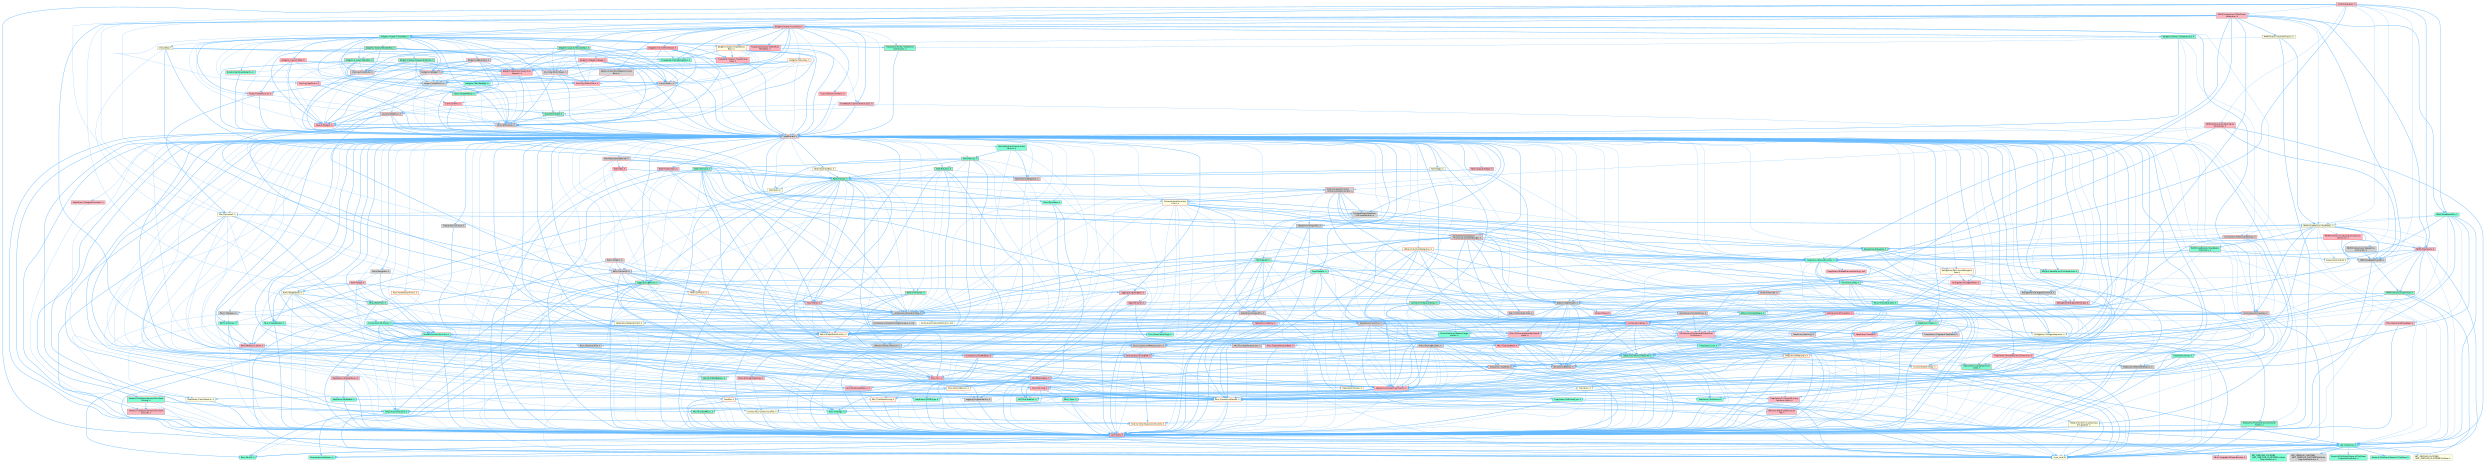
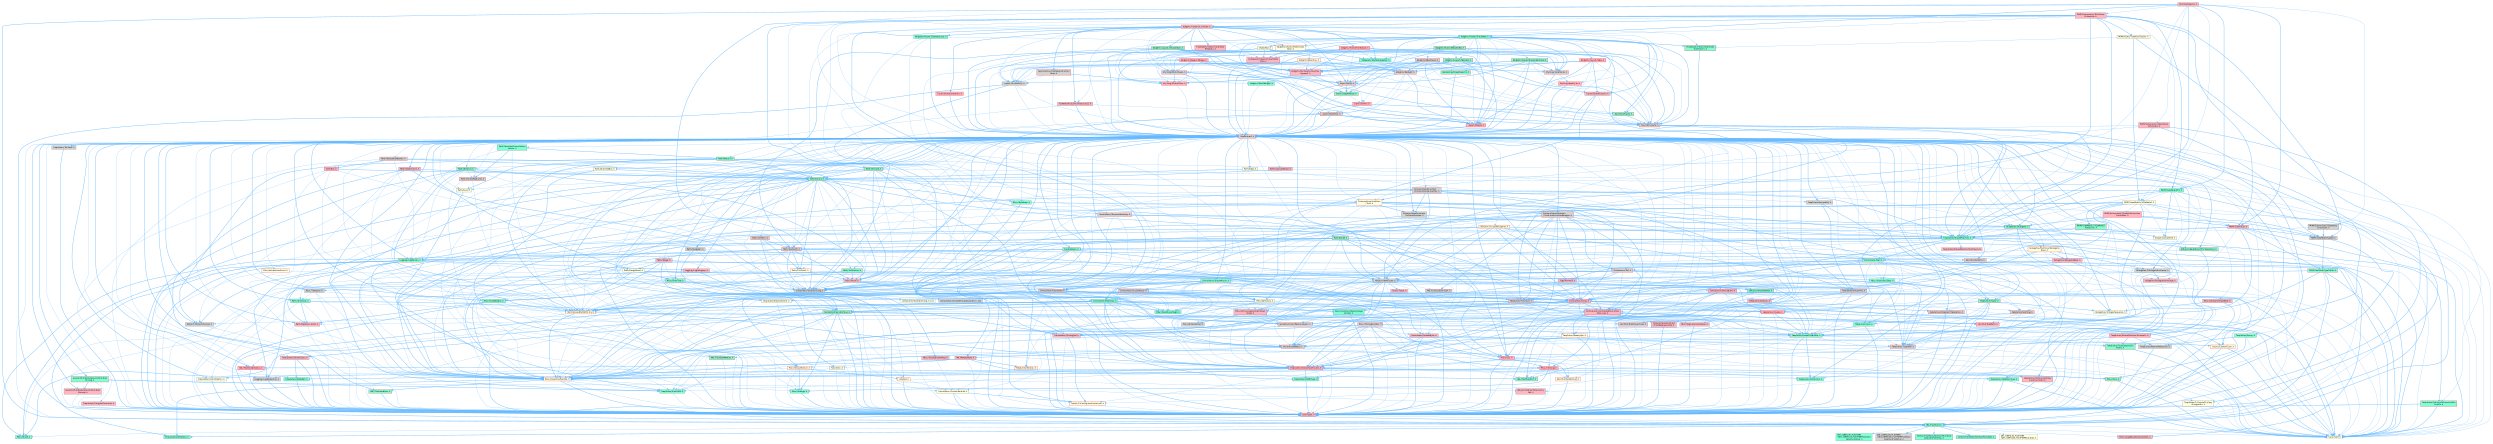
edge "Misc/Optional.h" -> "MVVM/ViewModels/ViewModel.h": reversed
node "HAL/PlatformTLS.h": added
node "Internationalization /TextNamespaceFwd.h": added
